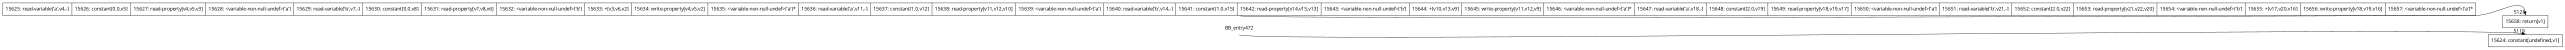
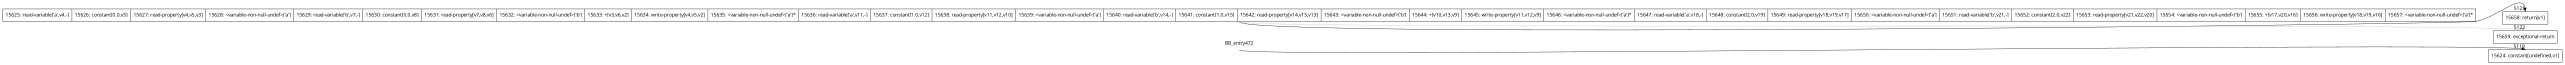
node "15659: exceptional-return": added
